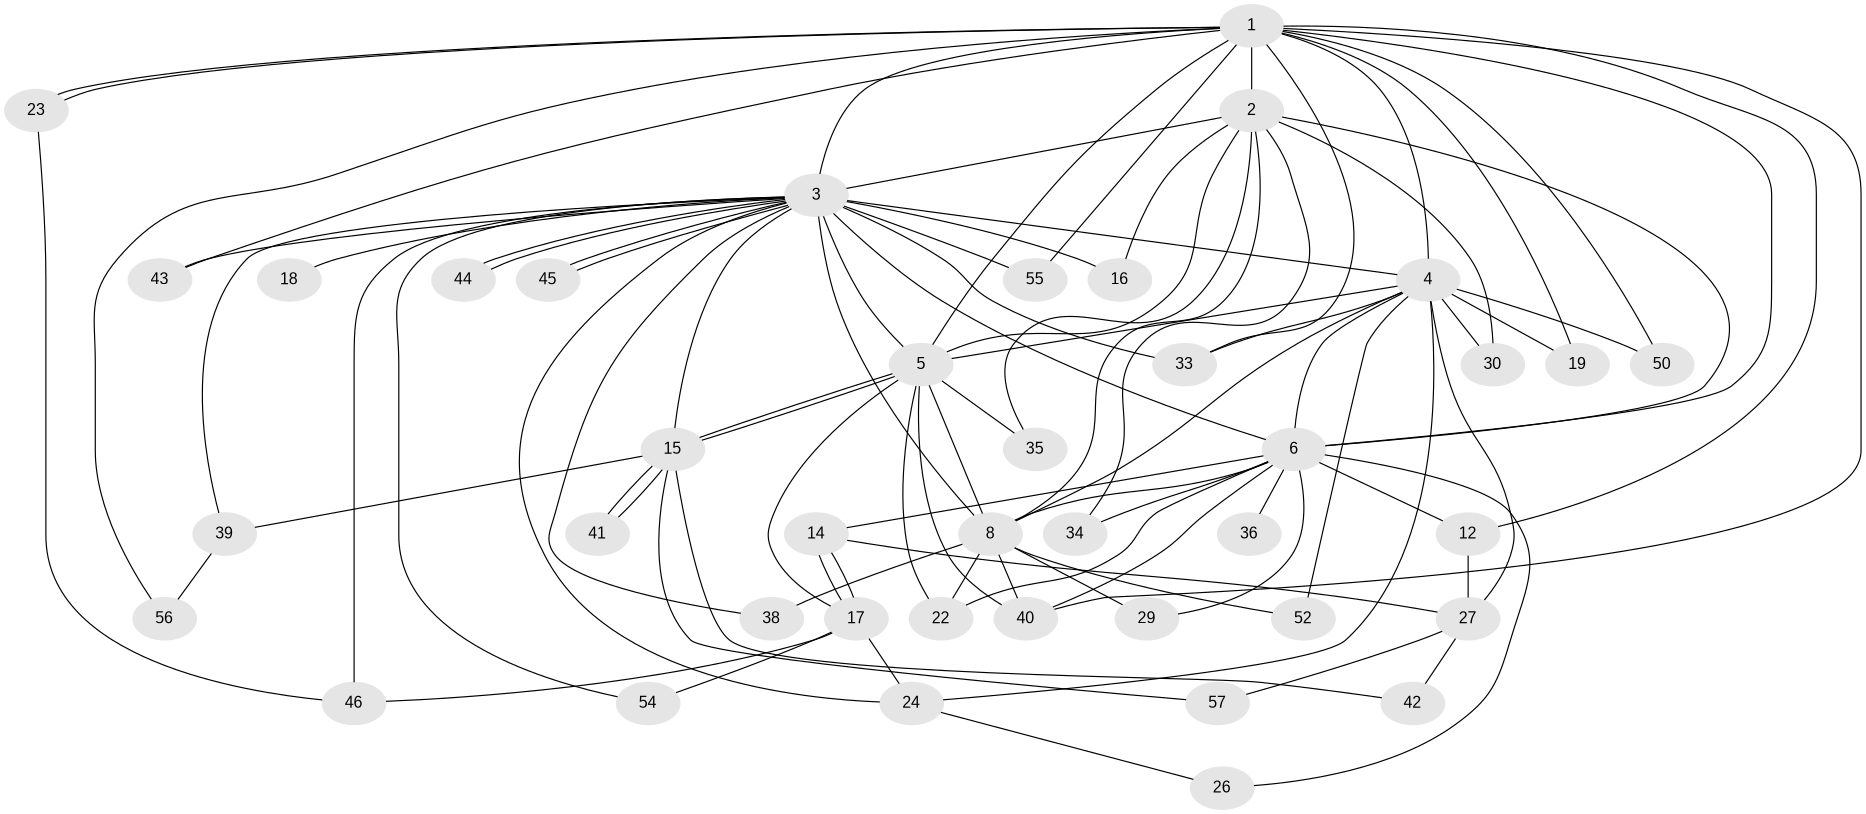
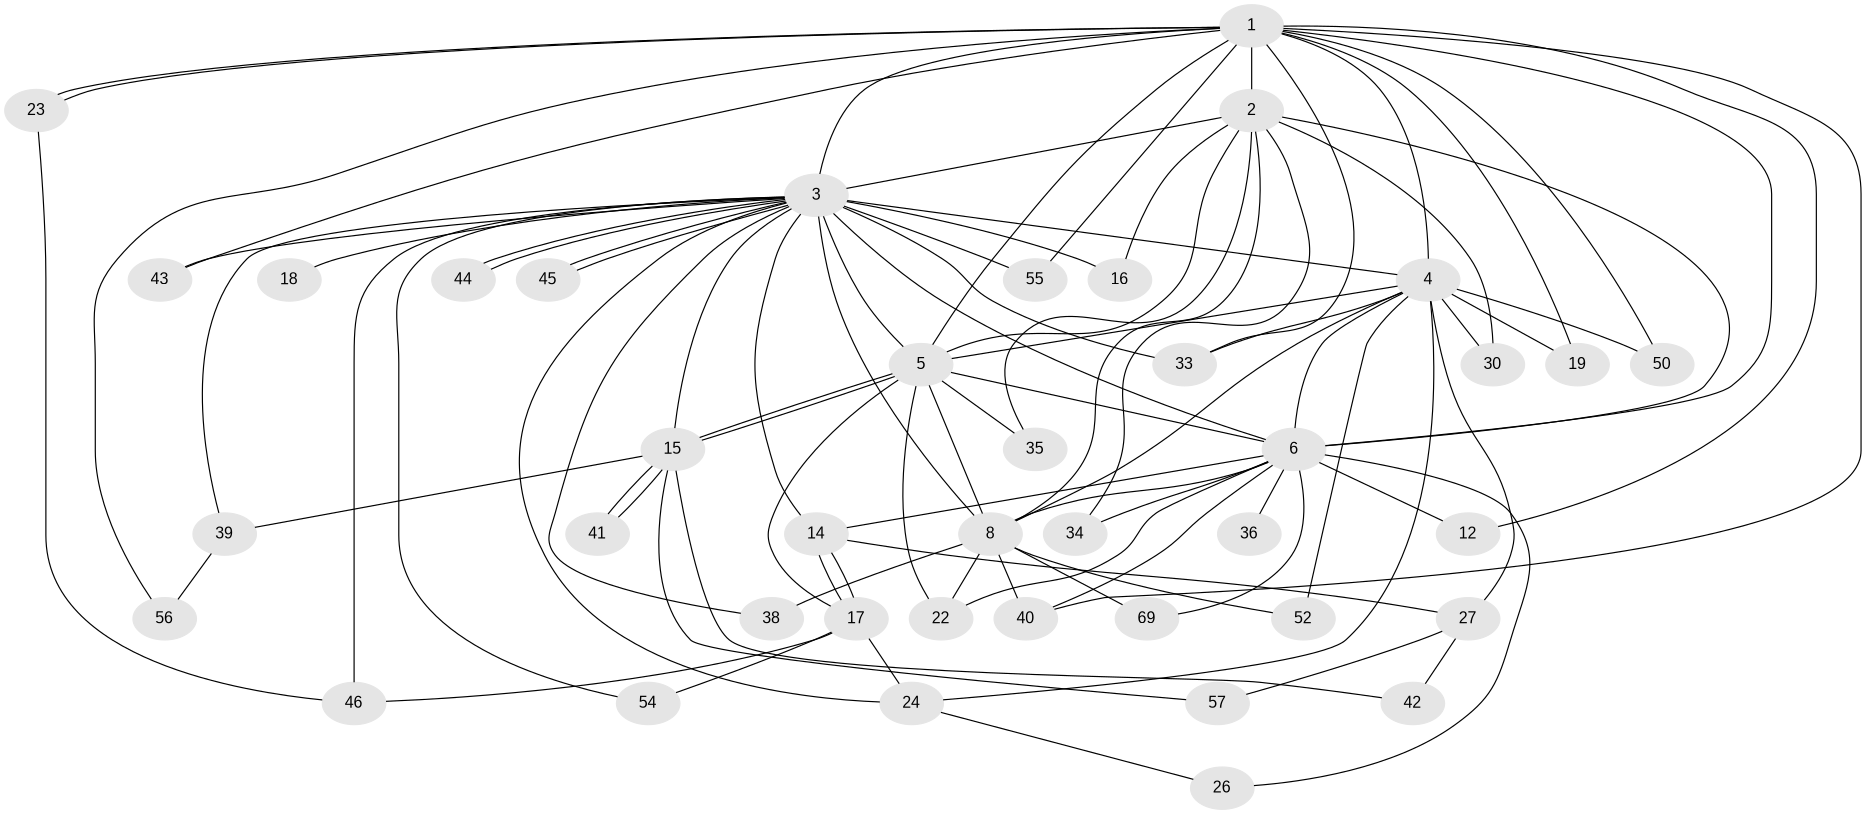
edge "3" -- "14": added
edge "5" -- "40": now "5" -- "6"
edge "12" -- "27": removed
node "29": label "29" -> "69"
